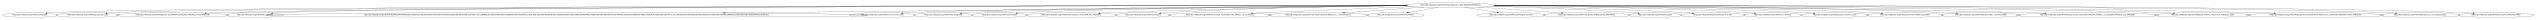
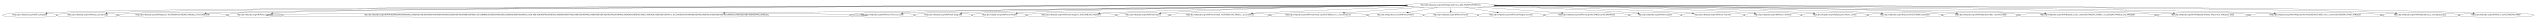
node "https://pl.wikipedia.org/wiki/Portal:Portale": added
node "https://pl.wikipedia.org/strony/Portal:Technika": label "https://pl.wikipedia.org/strony/Portal:Technika" -> "https://pl.wikipedia.org/wiki/Portal:Technika"
